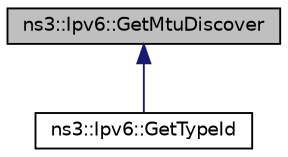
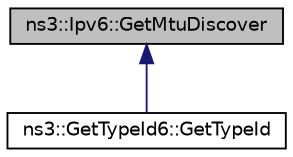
node "ns3::Ipv6::GetTypeId": label "ns3::Ipv6::GetTypeId" -> "ns3::GetTypeId6::GetTypeId"
